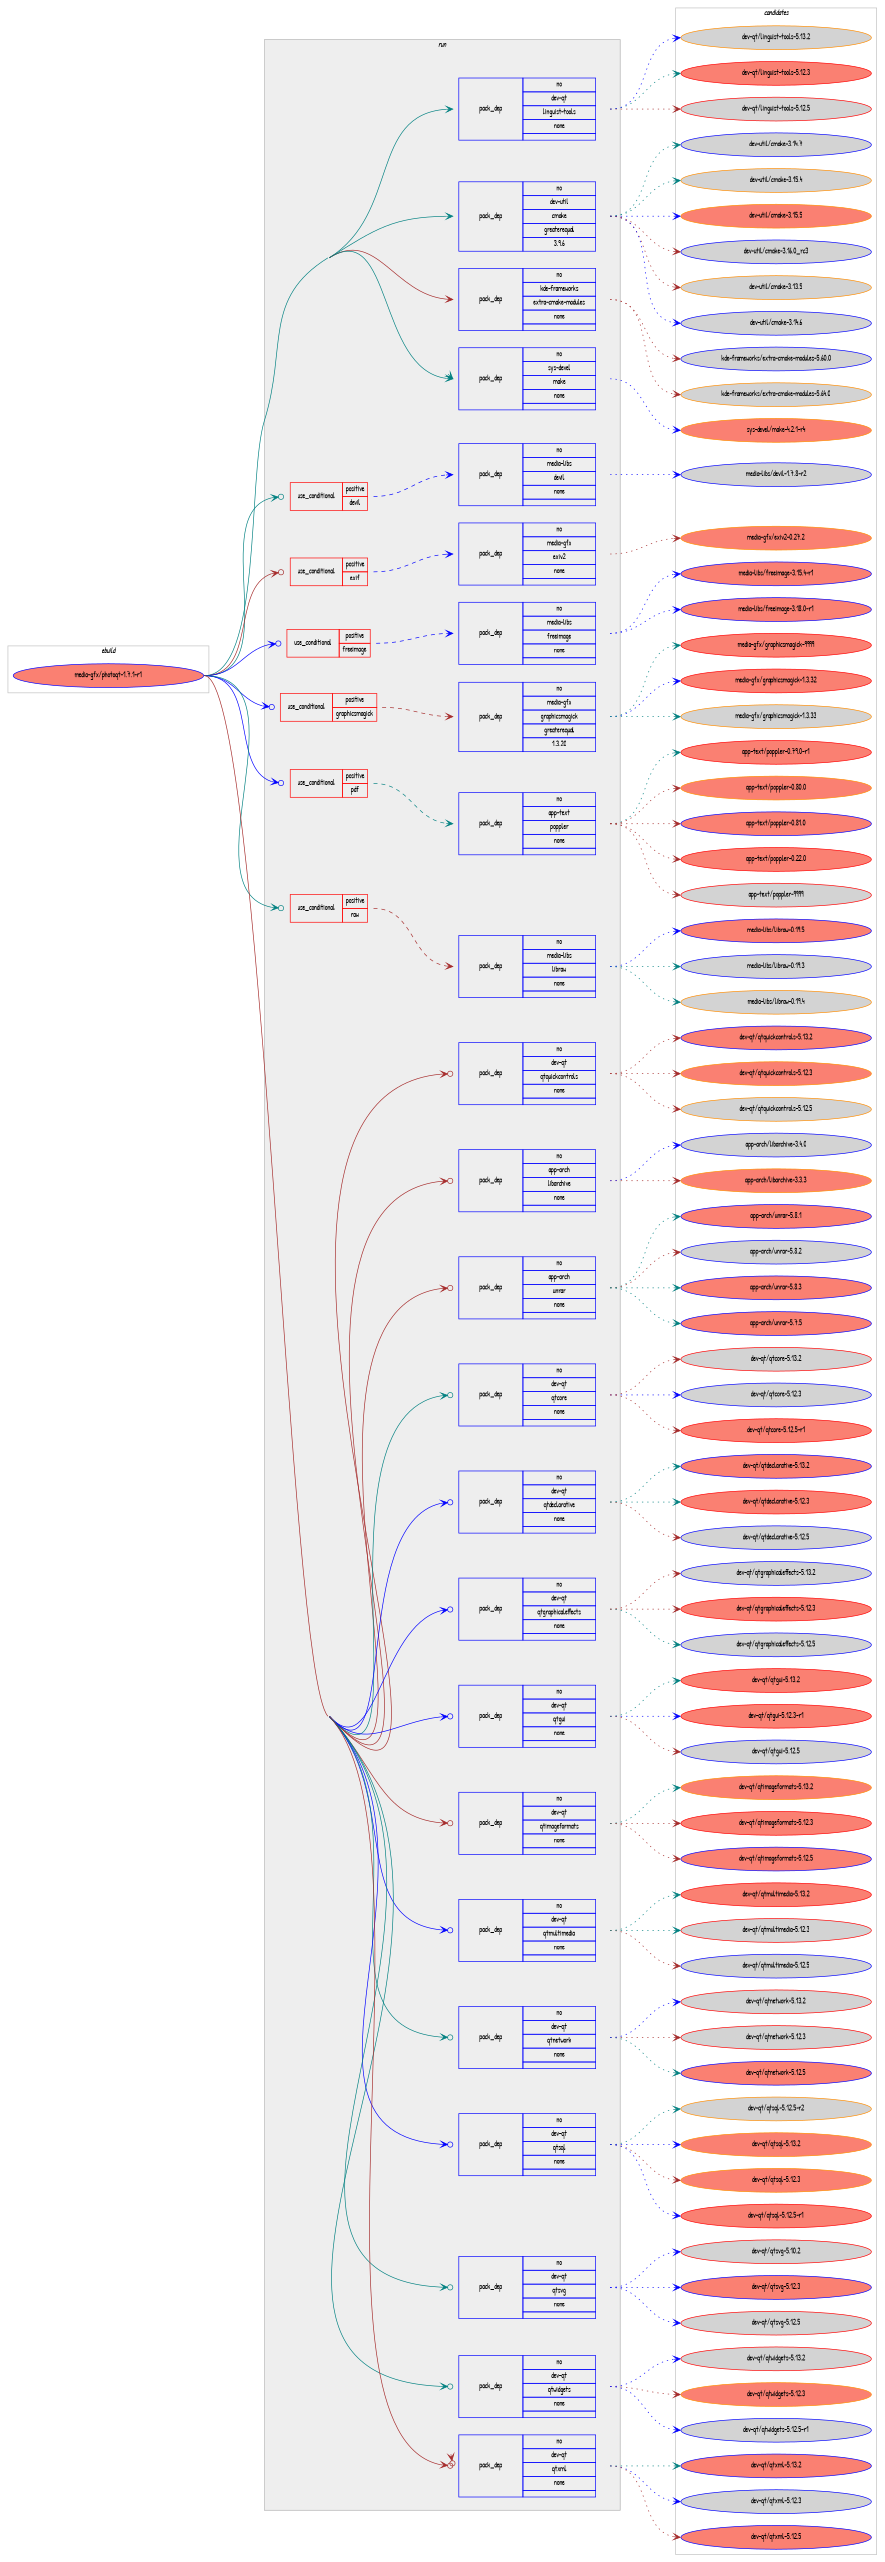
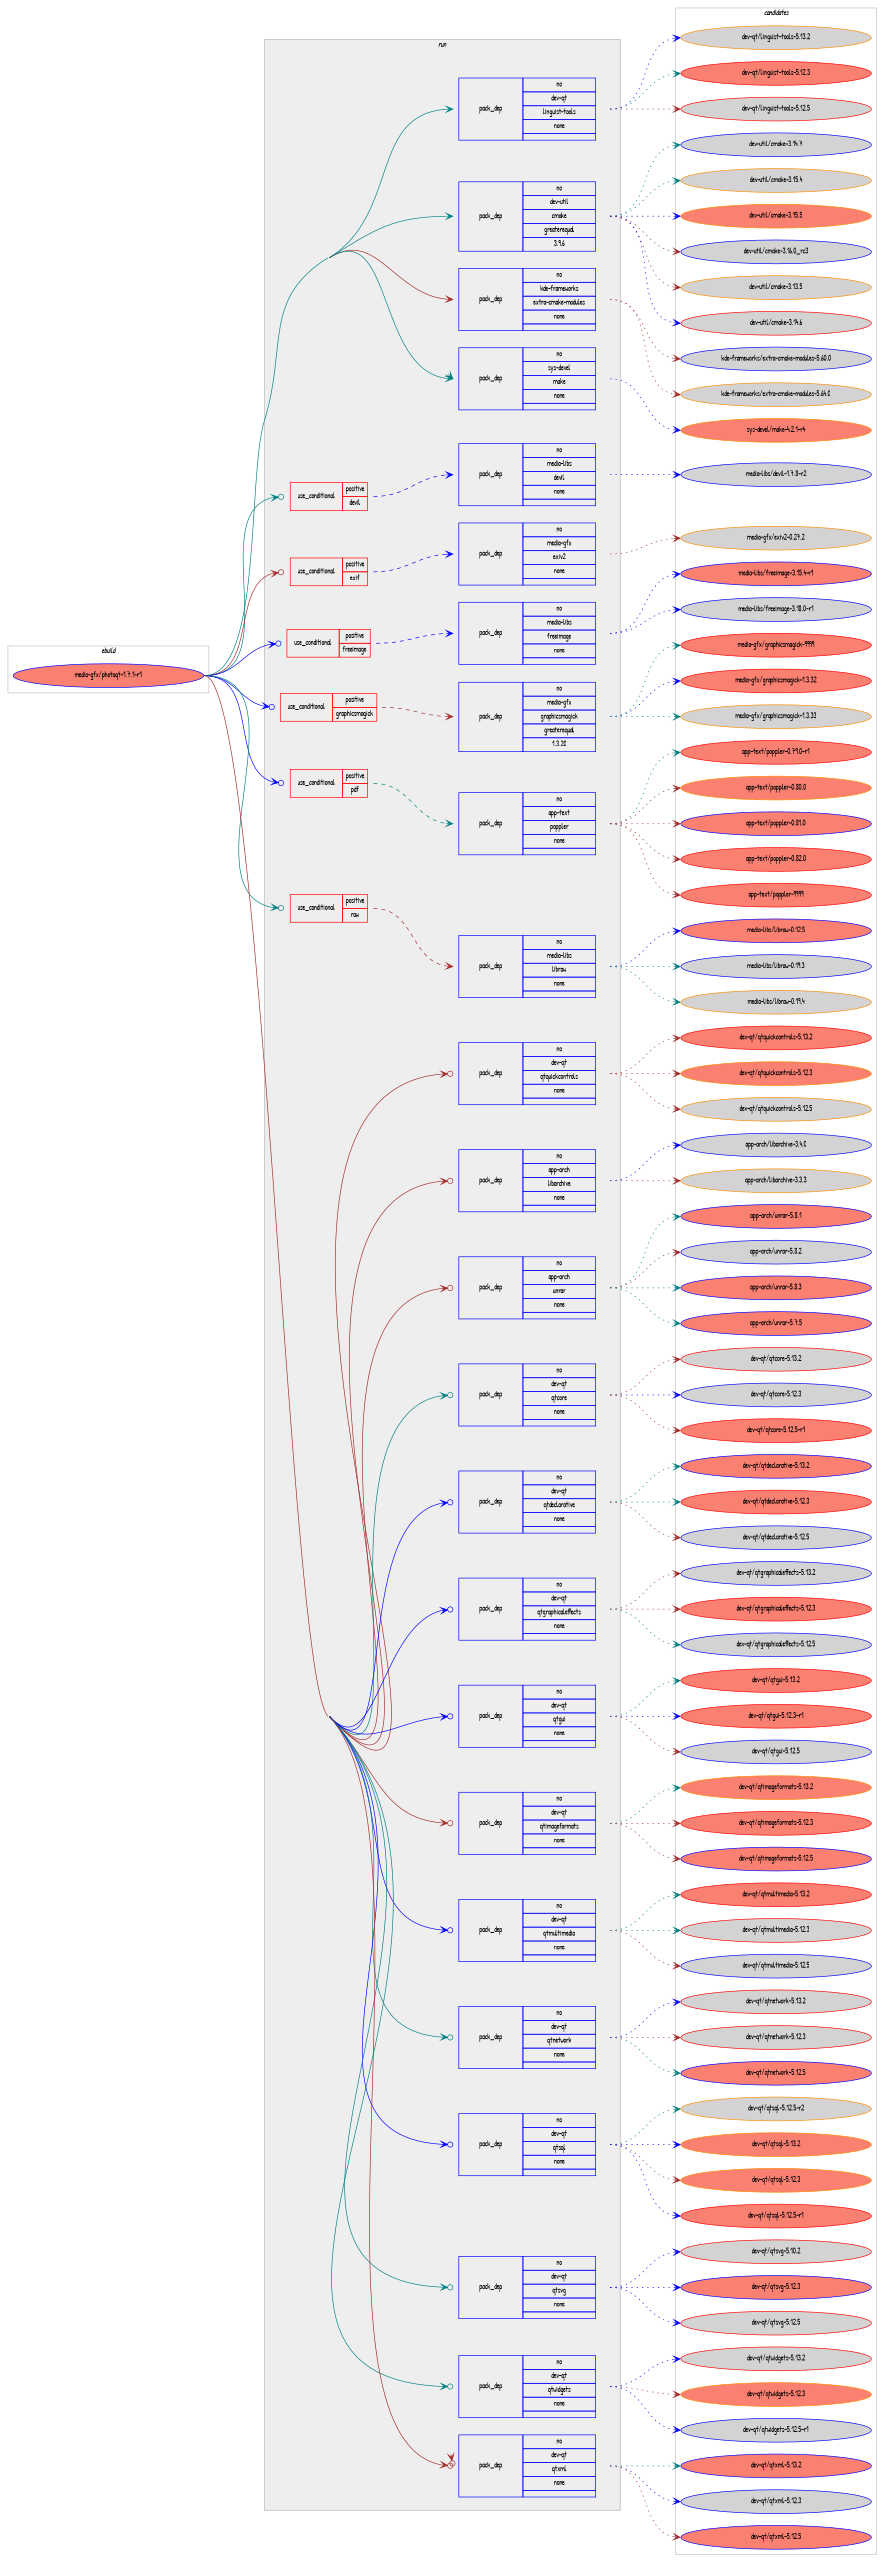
node "dev-util/cmake-3.14.6": color blue -> red
node "media-gfx/exiv2-0.27.2": fillcolor salmon -> lightgrey
node "media-libs/freeimage-3.18.0-r1": fillcolor salmon -> lightgrey
node "app-text/poppler-0.22.0": label "app-text/poppler-0.22.0" -> "app-text/poppler-0.82.0"
node "app-text/poppler-9999": fillcolor lightgrey -> salmon
node "media-libs/libraw-0.19.5": label "media-libs/libraw-0.19.5" -> "media-libs/libraw-0.12.5"
node "dev-qt/qtquickcontrols-5.13.2": color blue -> red
node "app-arch/libarchive-3.3.3": fillcolor salmon -> lightgrey
